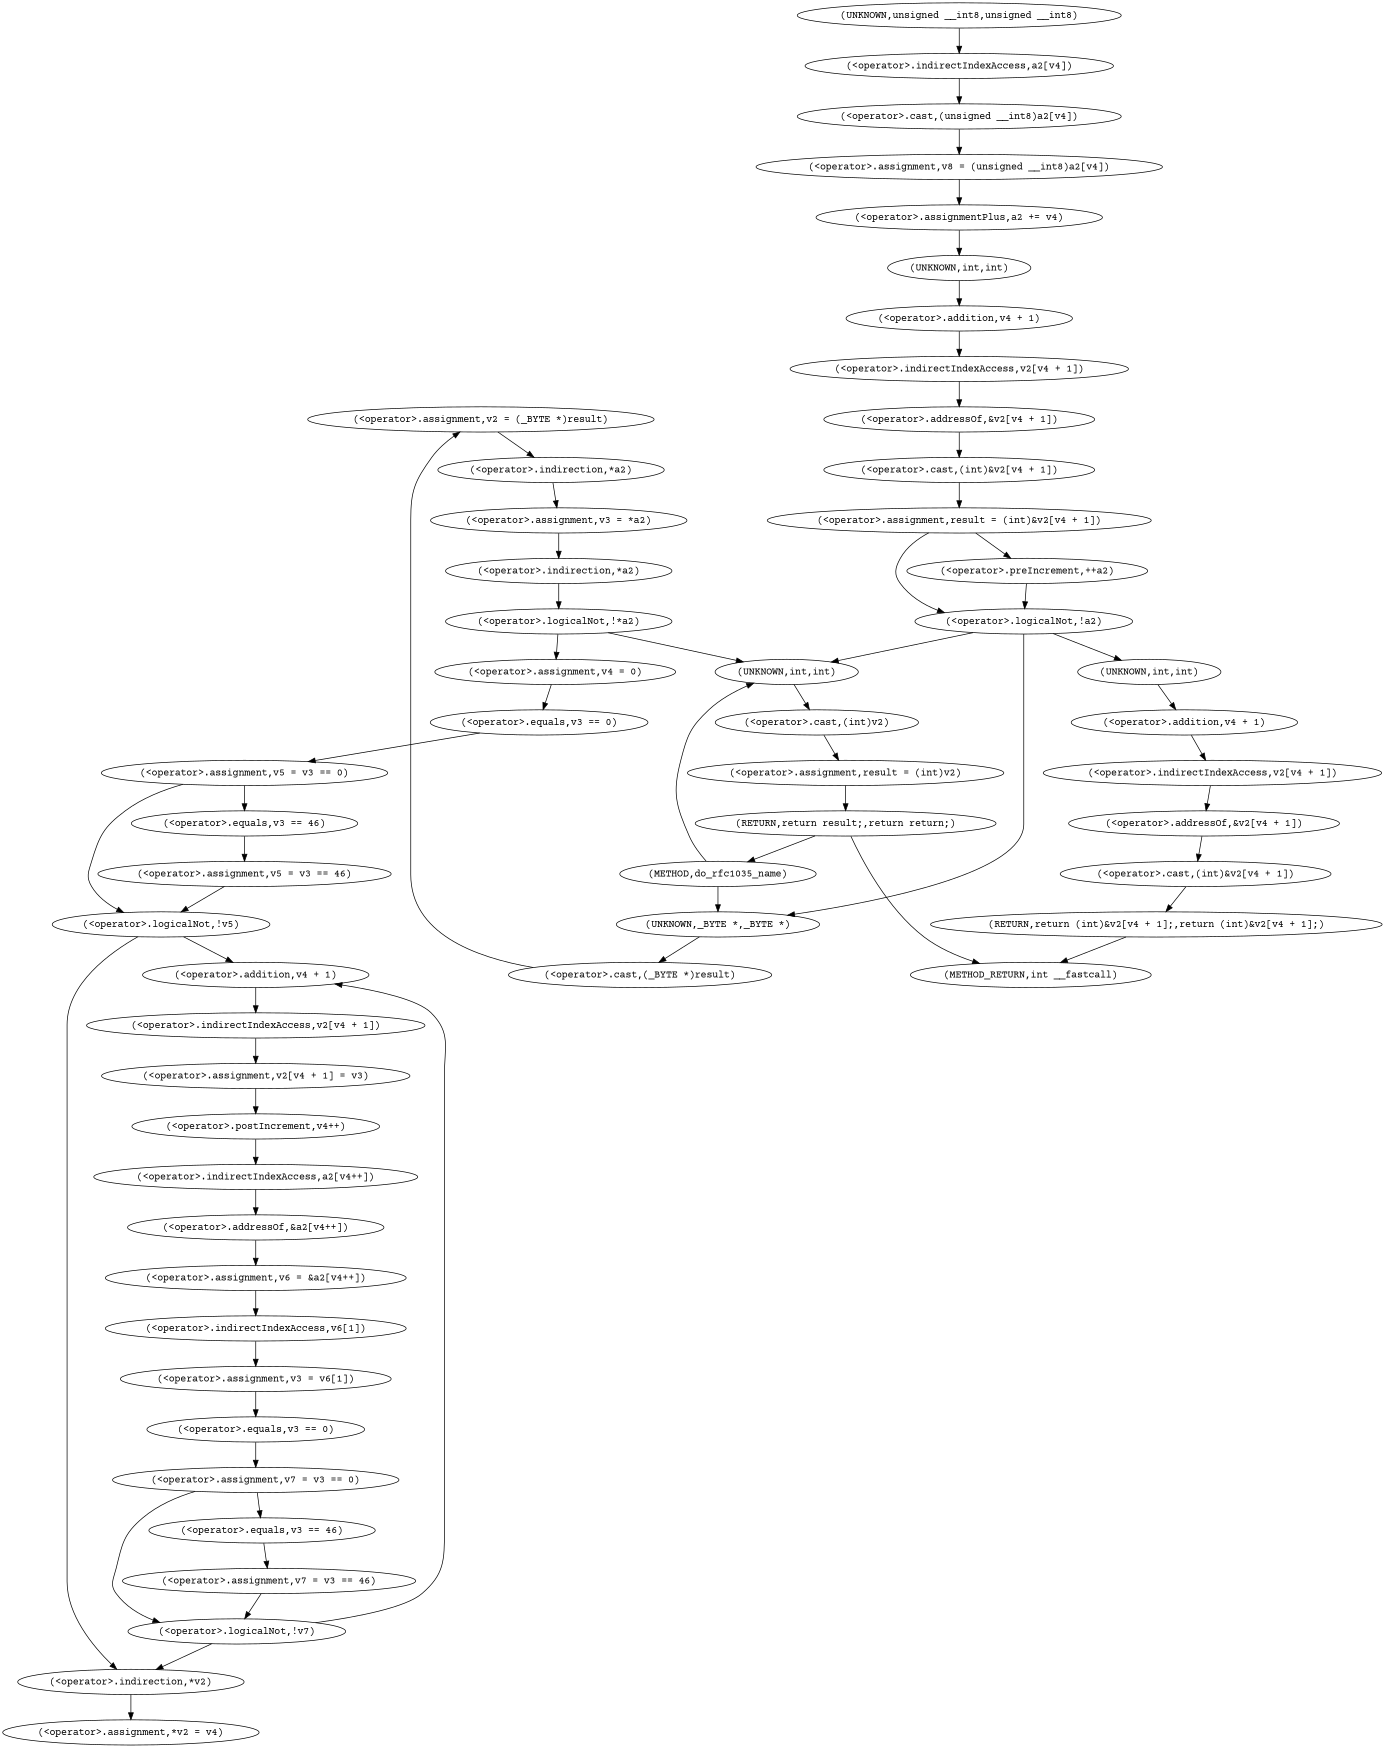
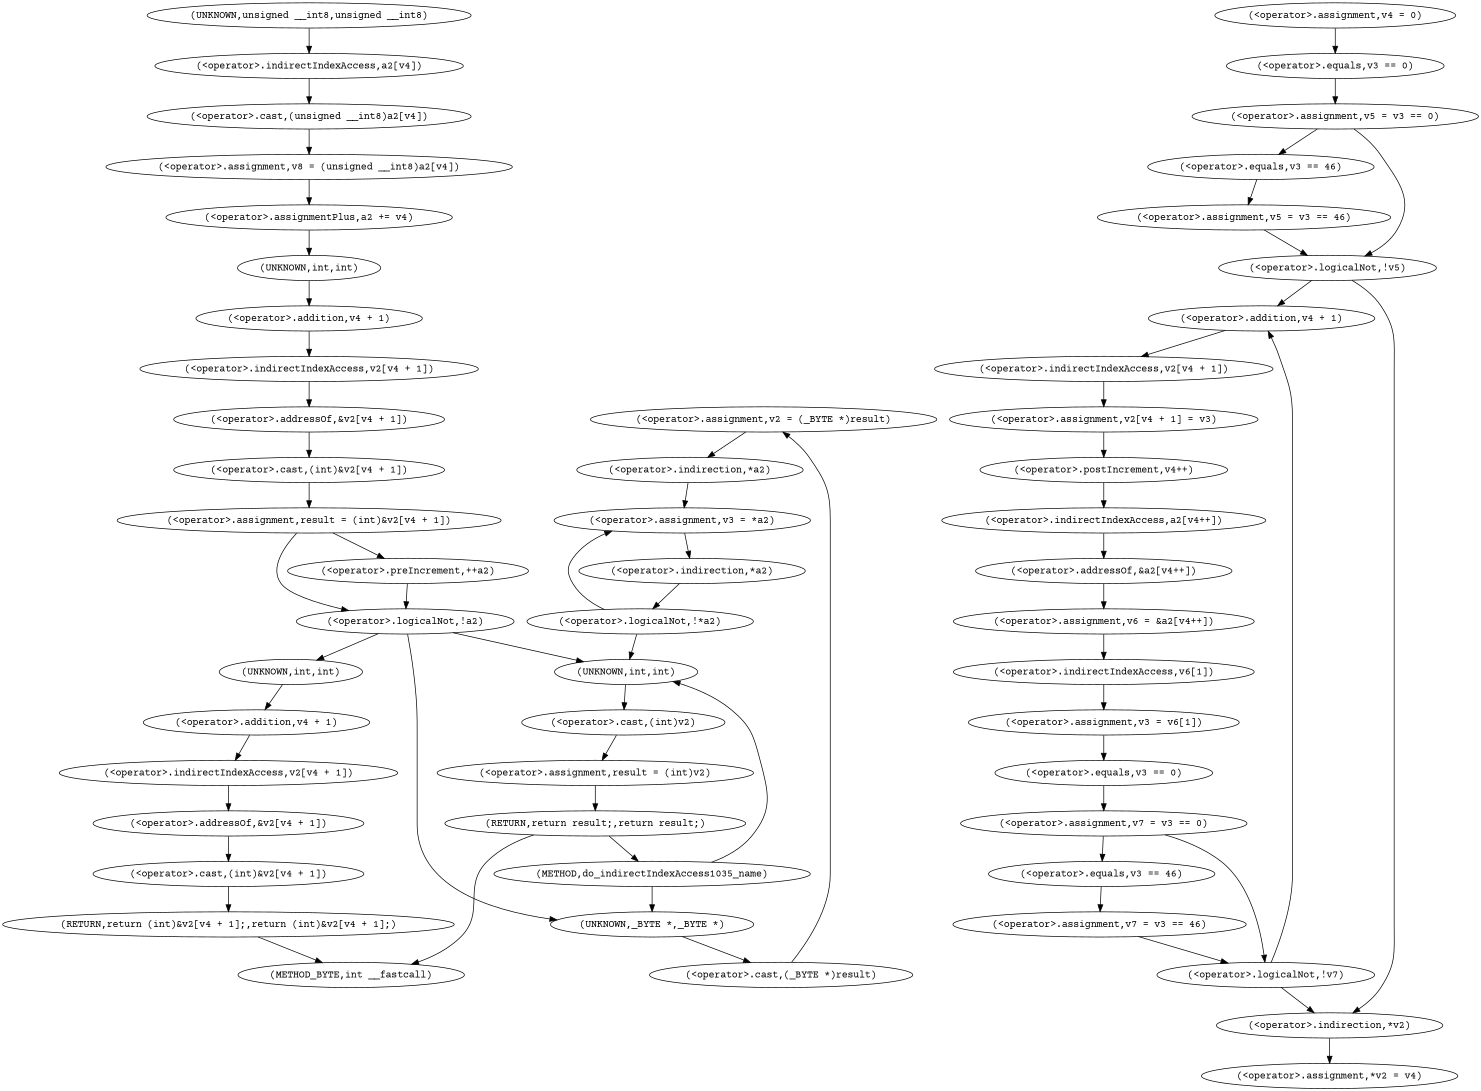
edge "(<operator>.logicalNot,!*a2)" -> "(<operator>.assignment,v4 = 0)": now "(<operator>.logicalNot,!*a2)" -> "(<operator>.assignment,v3 = *a2)"
node "(RETURN,return result;,return return;)": label "(RETURN,return result;,return return;)" -> "(RETURN,return result;,return result;)"
node "(METHOD,do_rfc1035_name)": label "(METHOD,do_rfc1035_name)" -> "(METHOD,do_indirectIndexAccess1035_name)"
node "(METHOD_RETURN,int __fastcall)": label "(METHOD_RETURN,int __fastcall)" -> "(METHOD_BYTE,int __fastcall)"
